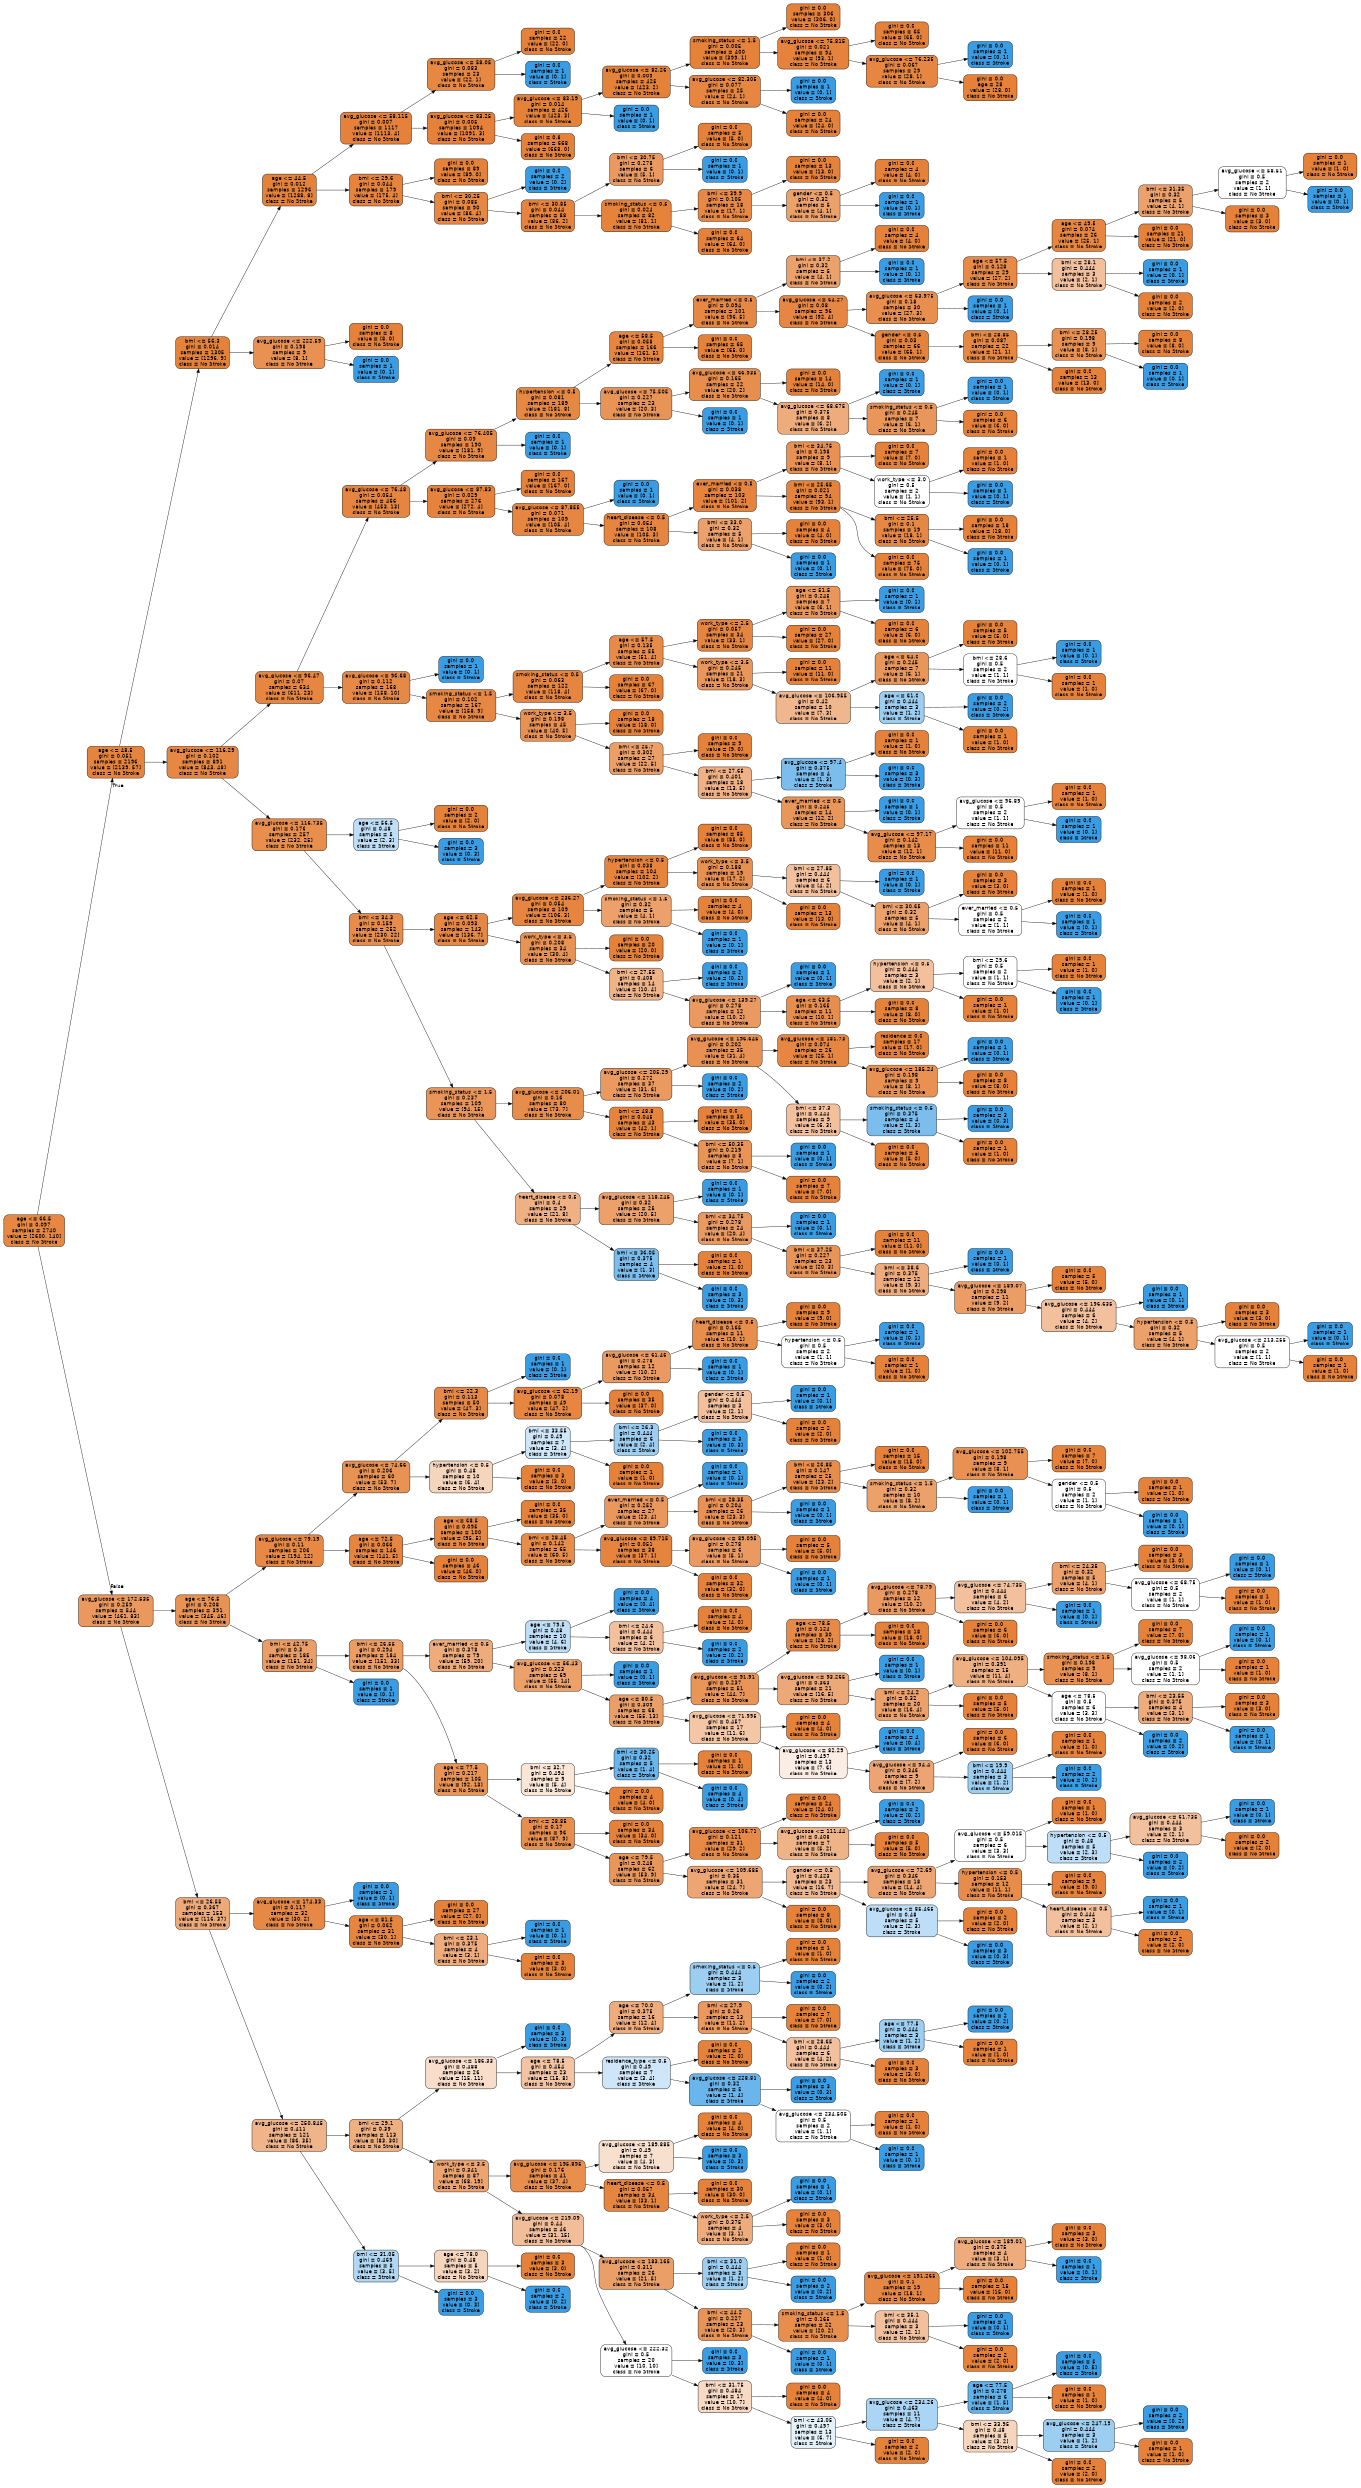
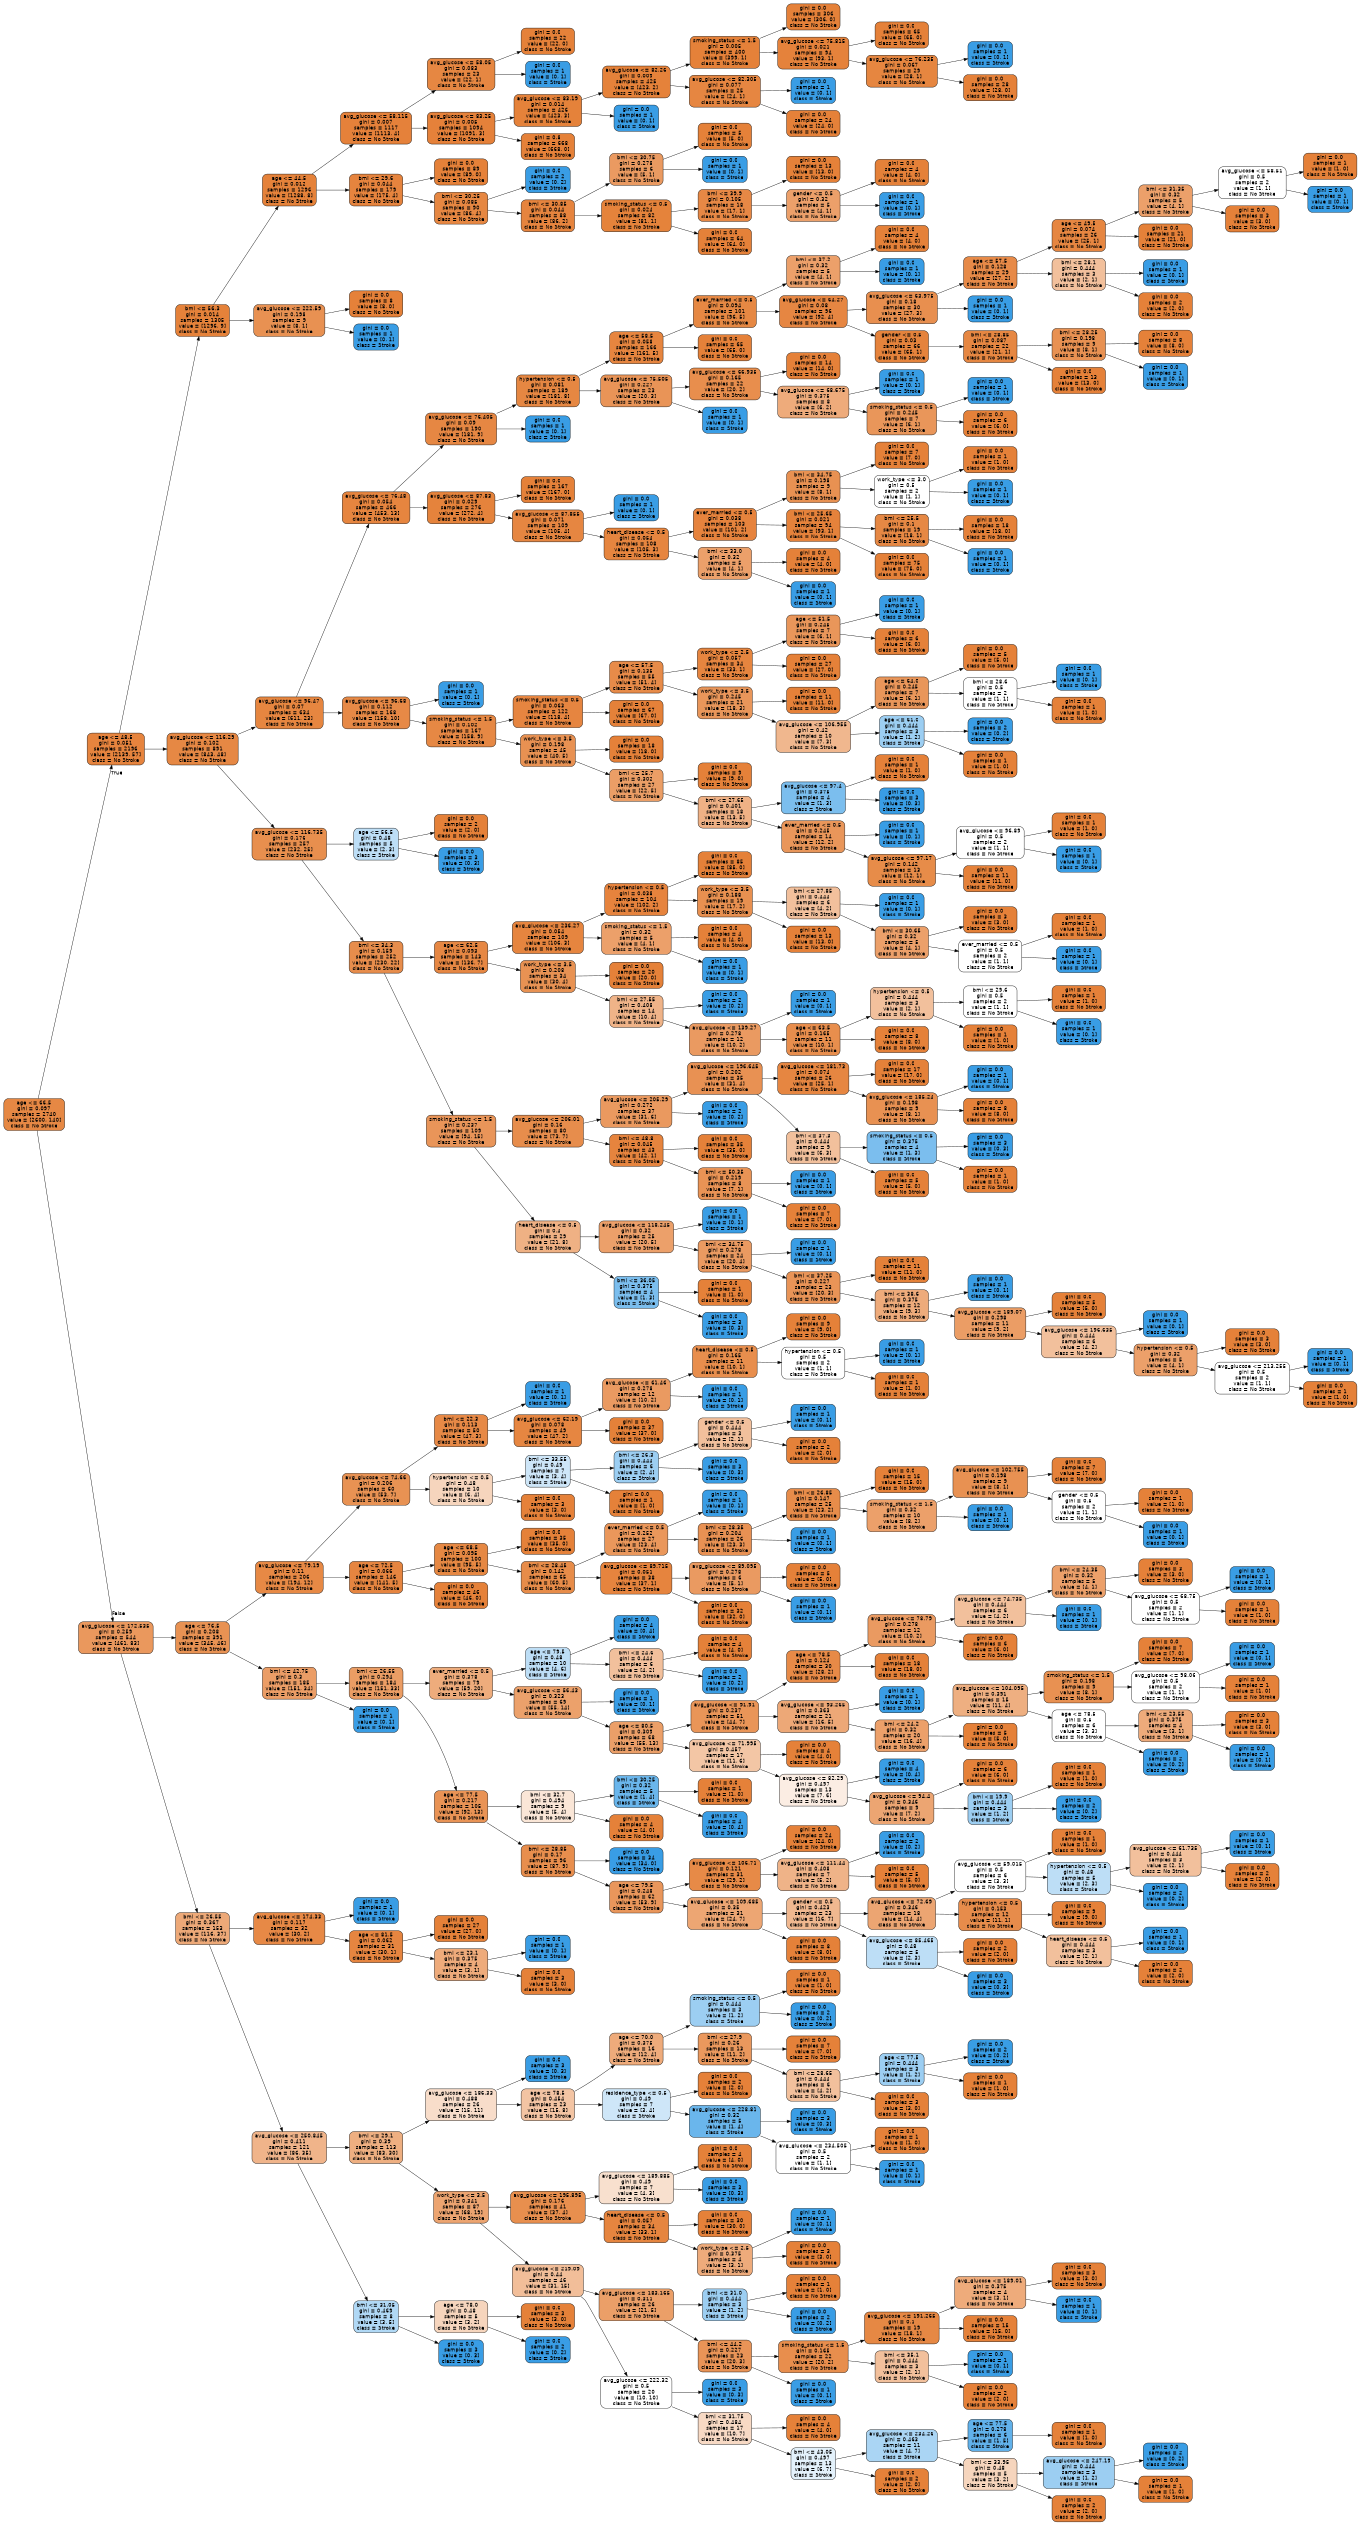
node "gini = 0.0 age = 28 value = [28, 0] class = No Stroke": label "gini = 0.0 age = 28 value = [28, 0] class = No Stroke" -> "gini = 0.0 samples = 28 value = [28, 0] class = No Stroke"
node "residence = 0.0 samples = 17 value = [17, 0] class = No Stroke": label "residence = 0.0 samples = 17 value = [17, 0] class = No Stroke" -> "gini = 0.0 samples = 17 value = [17, 0] class = No Stroke"
node "gini = 0.0 samples = 35 value = [37, 0] class = No Stroke": label "gini = 0.0 samples = 35 value = [37, 0] class = No Stroke" -> "gini = 0.0 samples = 37 value = [37, 0] class = No Stroke"
node "gini = 0.0 samples = 34 value = [34, 0] class = No Stroke": fillcolor #e58139 -> #399de5
node "gini = 0.0 samples = 5 value = [0, 5] class = Stroke": removed
